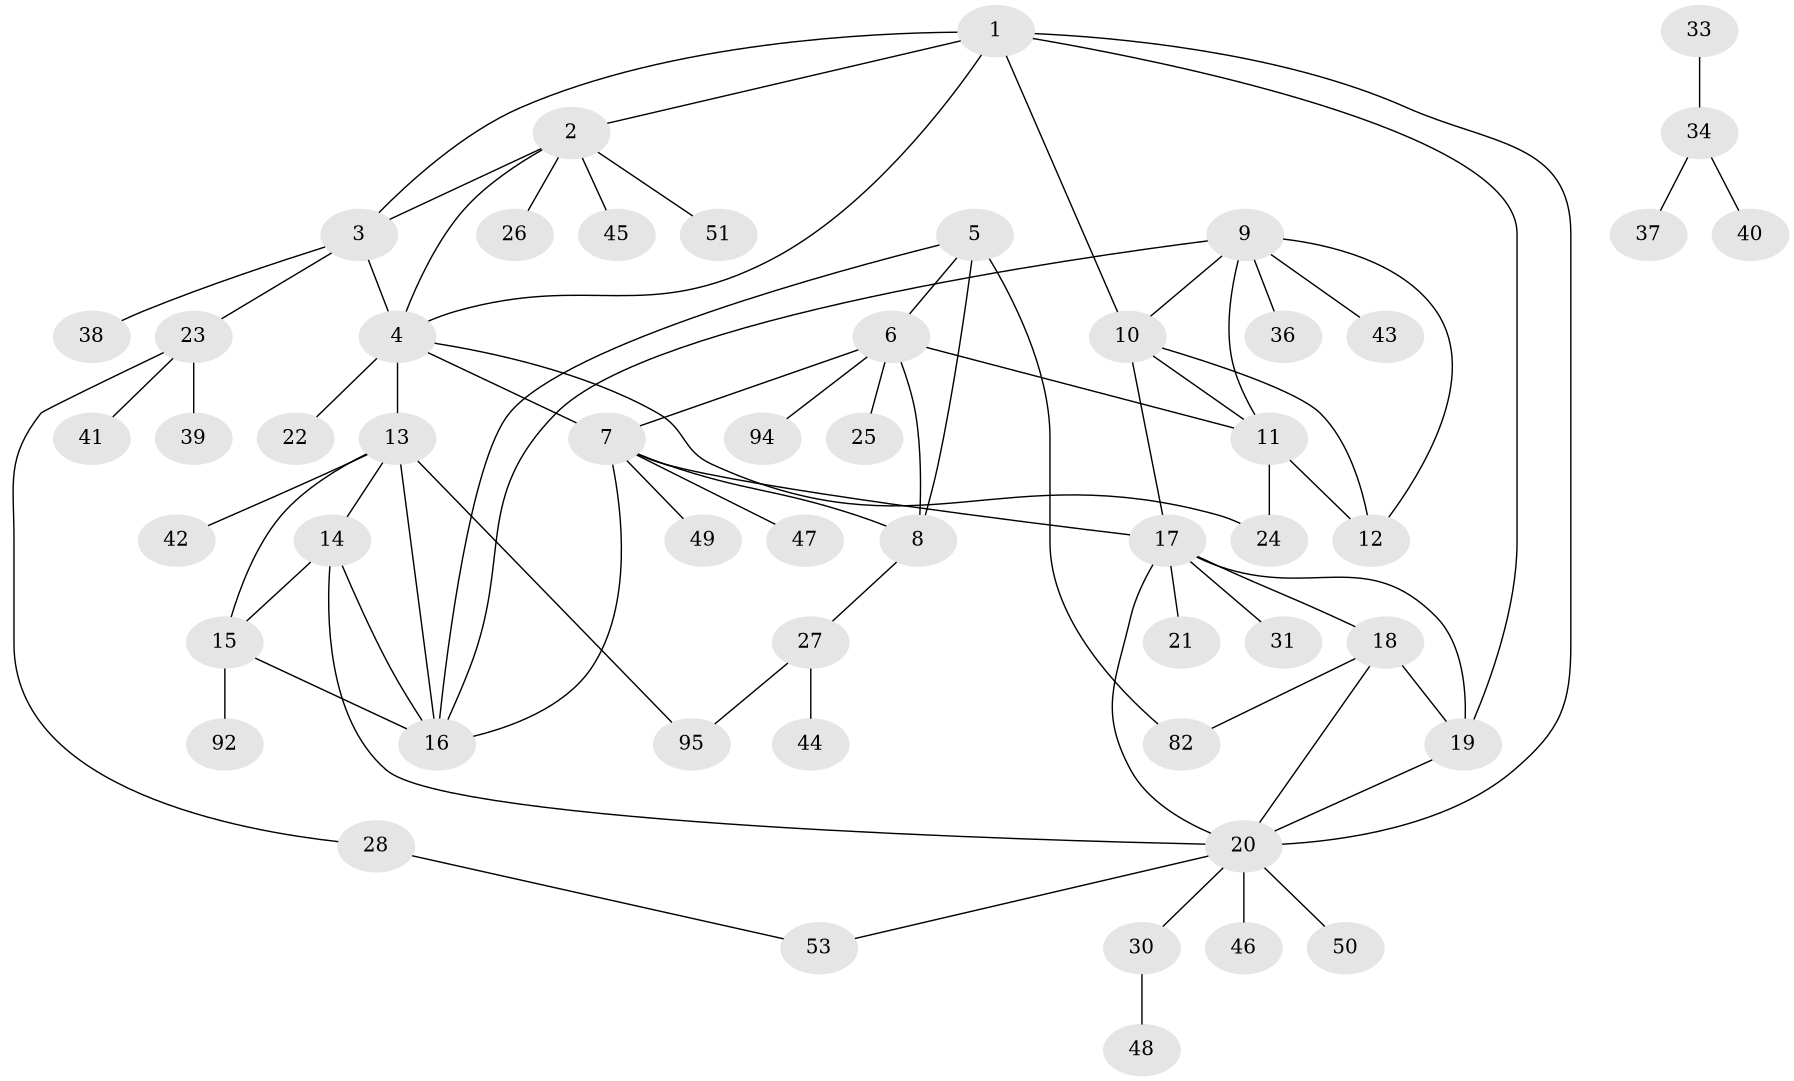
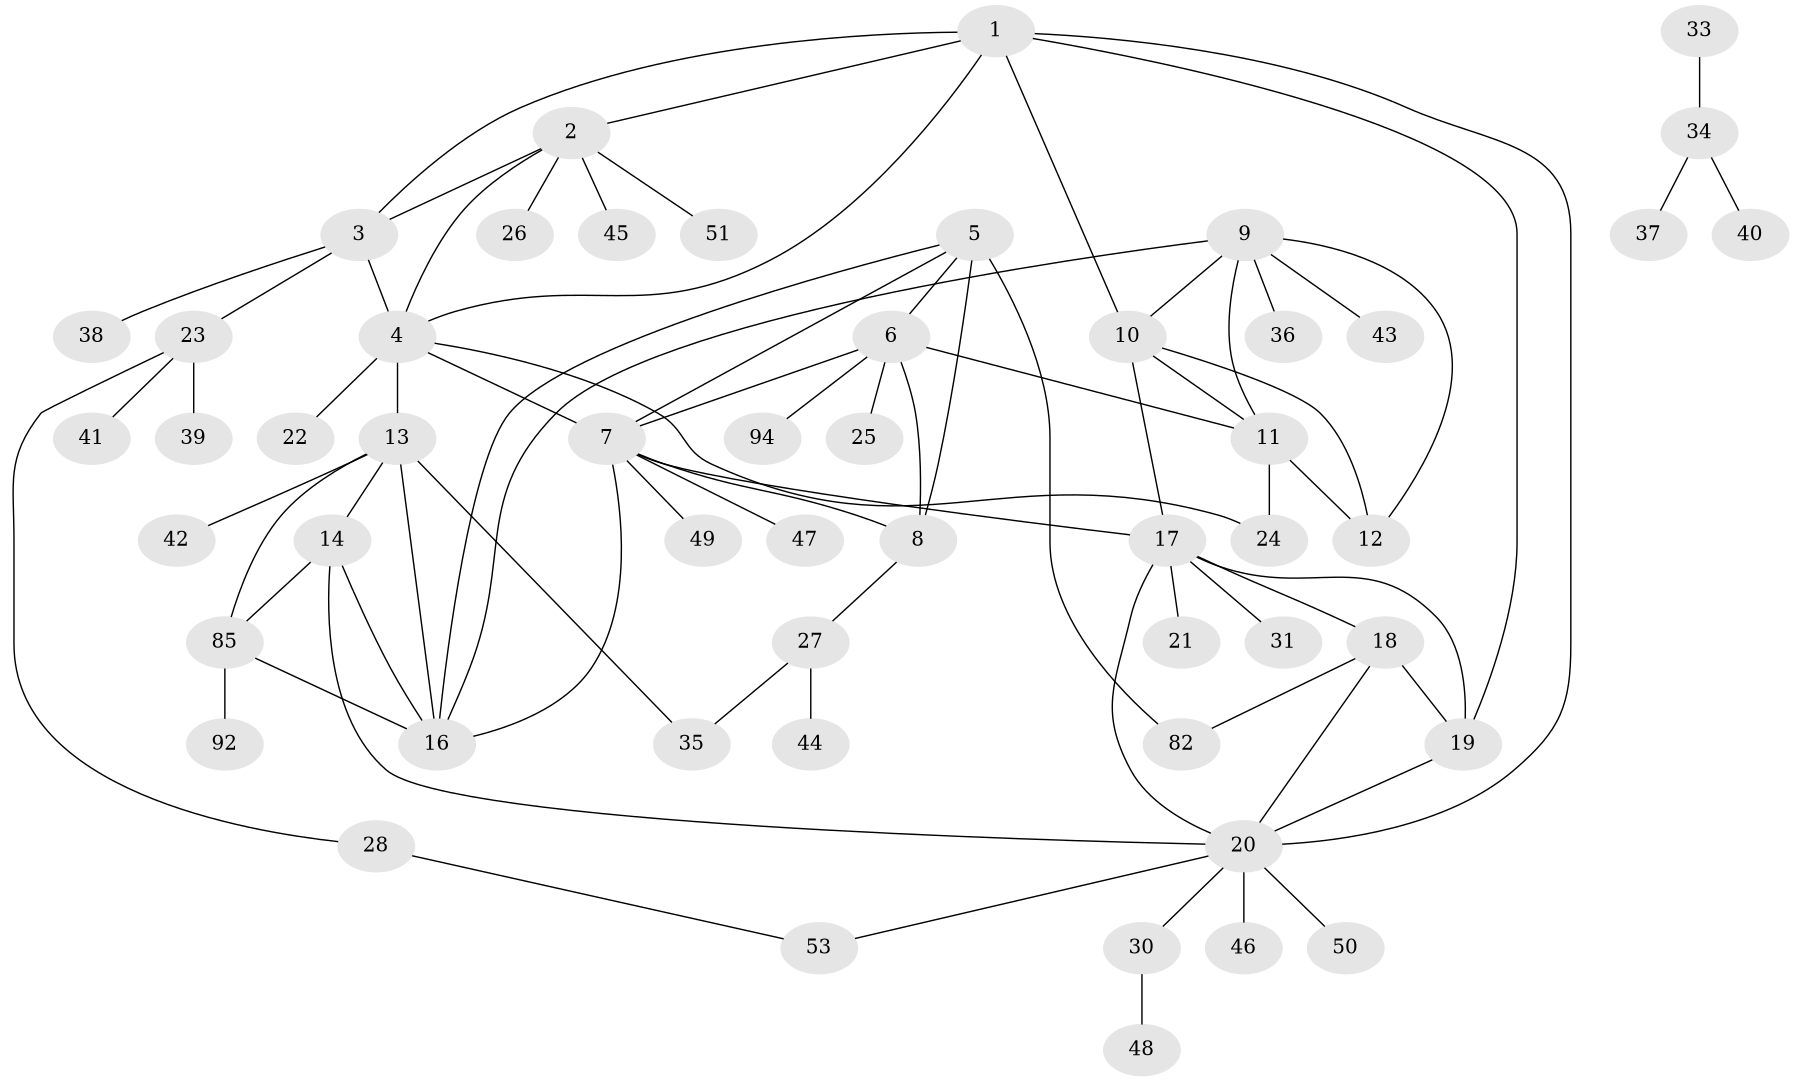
edge "5" -- "7": added
node "15": label "15" -> "85"
node "95": label "95" -> "35"
